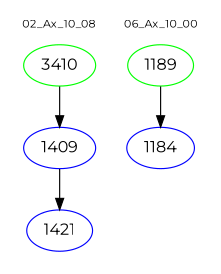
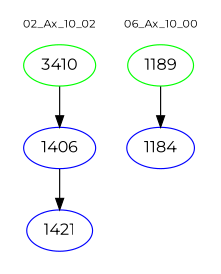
cluster "02_Ax_10_08": label "02_Ax_10_08" -> "02_Ax_10_02"
node "1409": label "1409" -> "1406"
